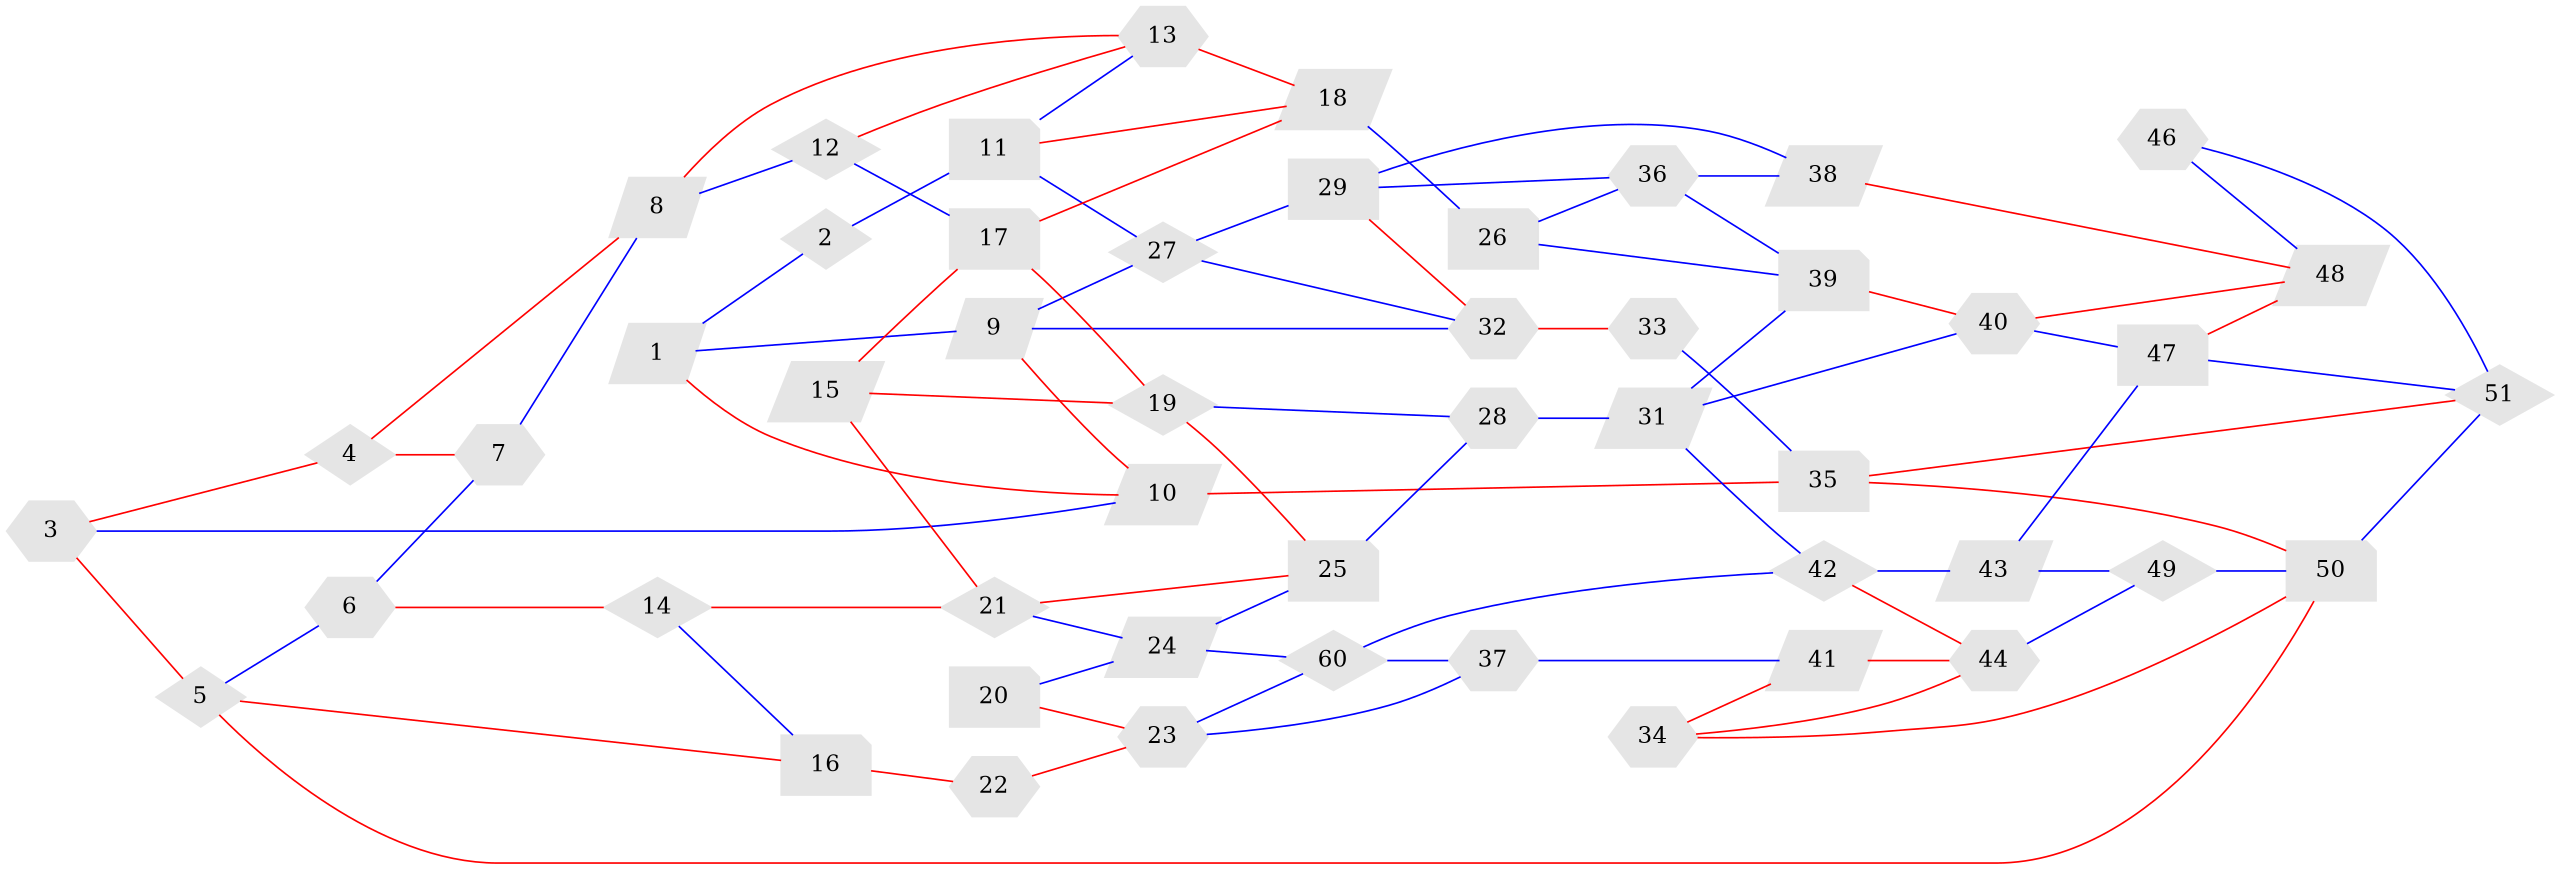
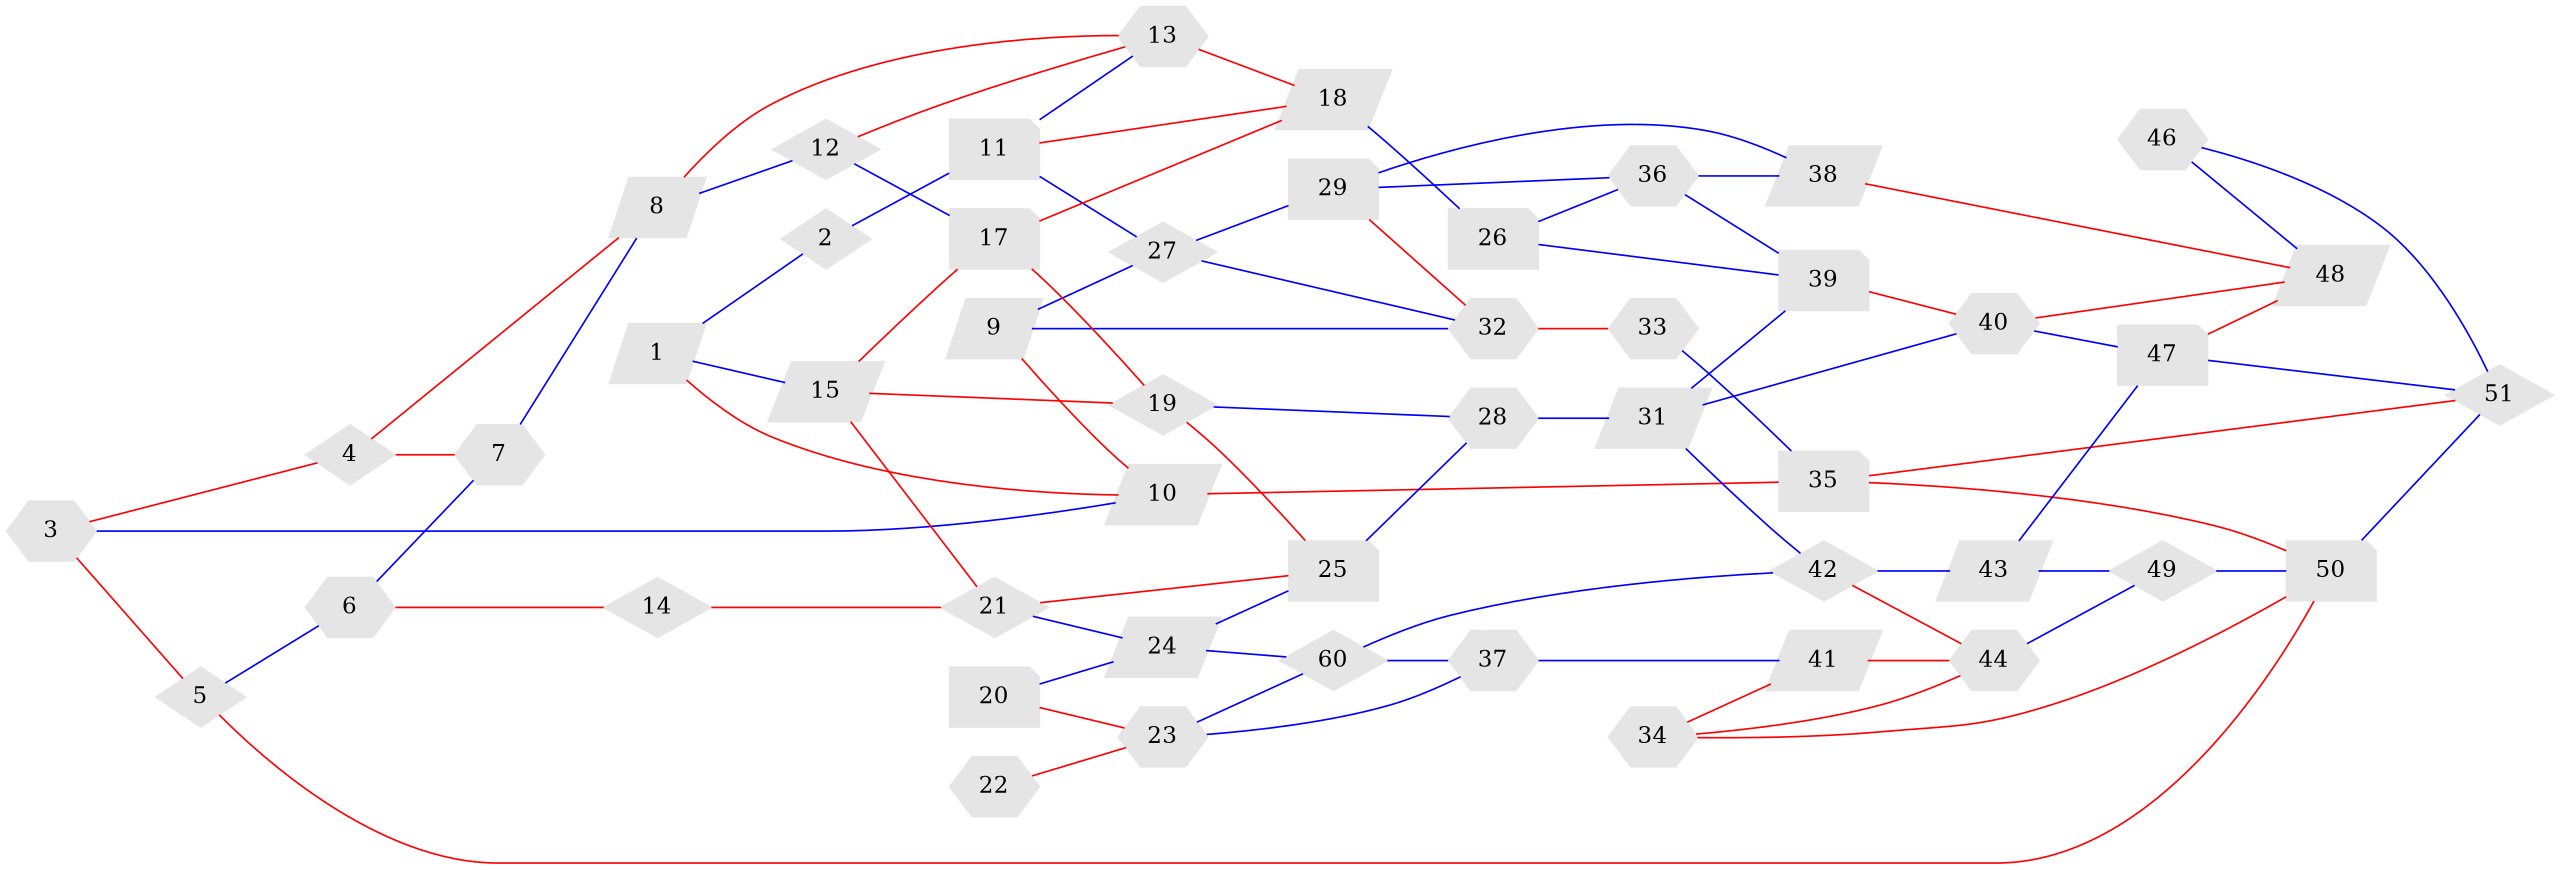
edge "9" -- "1": now "15" -- "1"
node "16": removed
